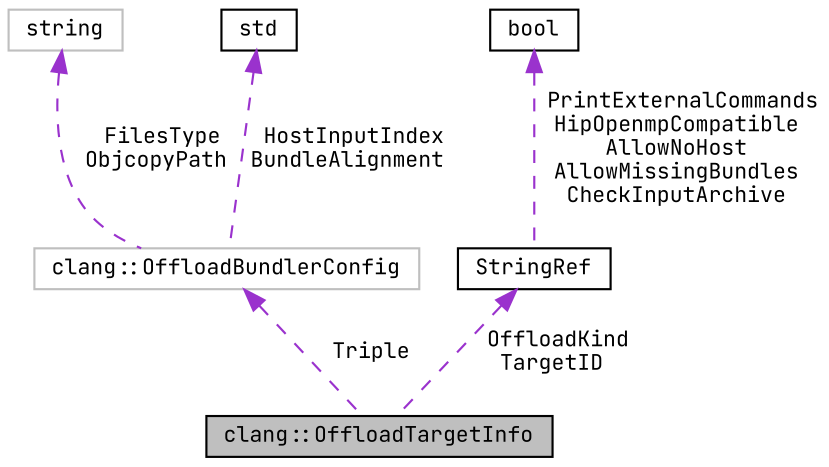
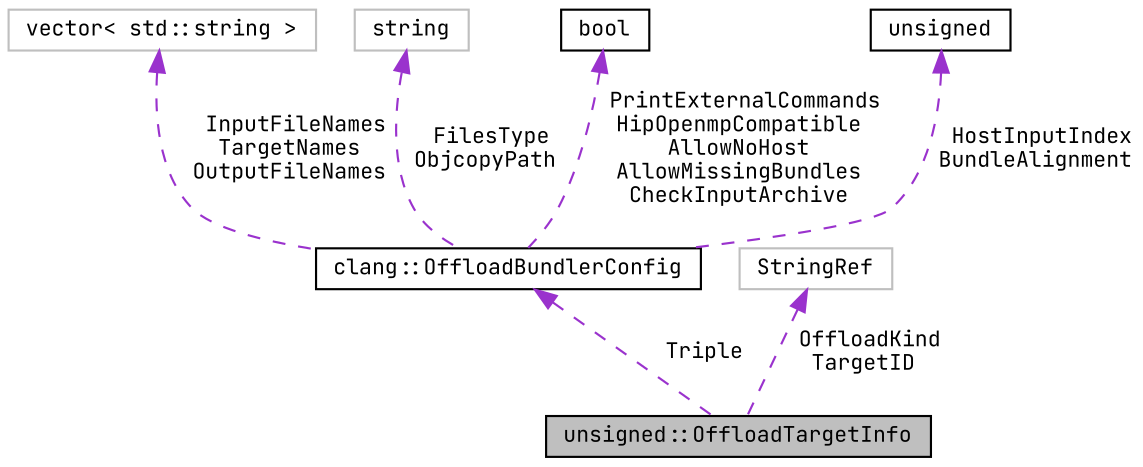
node "vector< std::string >": added
node "std": label "std" -> "unsigned"
edge "StringRef" -> "bool": now "clang::OffloadBundlerConfig" -> "bool"
node "clang::OffloadBundlerConfig": color grey75 -> black
node "StringRef": color black -> grey75
node "clang::OffloadTargetInfo": label "clang::OffloadTargetInfo" -> "unsigned::OffloadTargetInfo"
